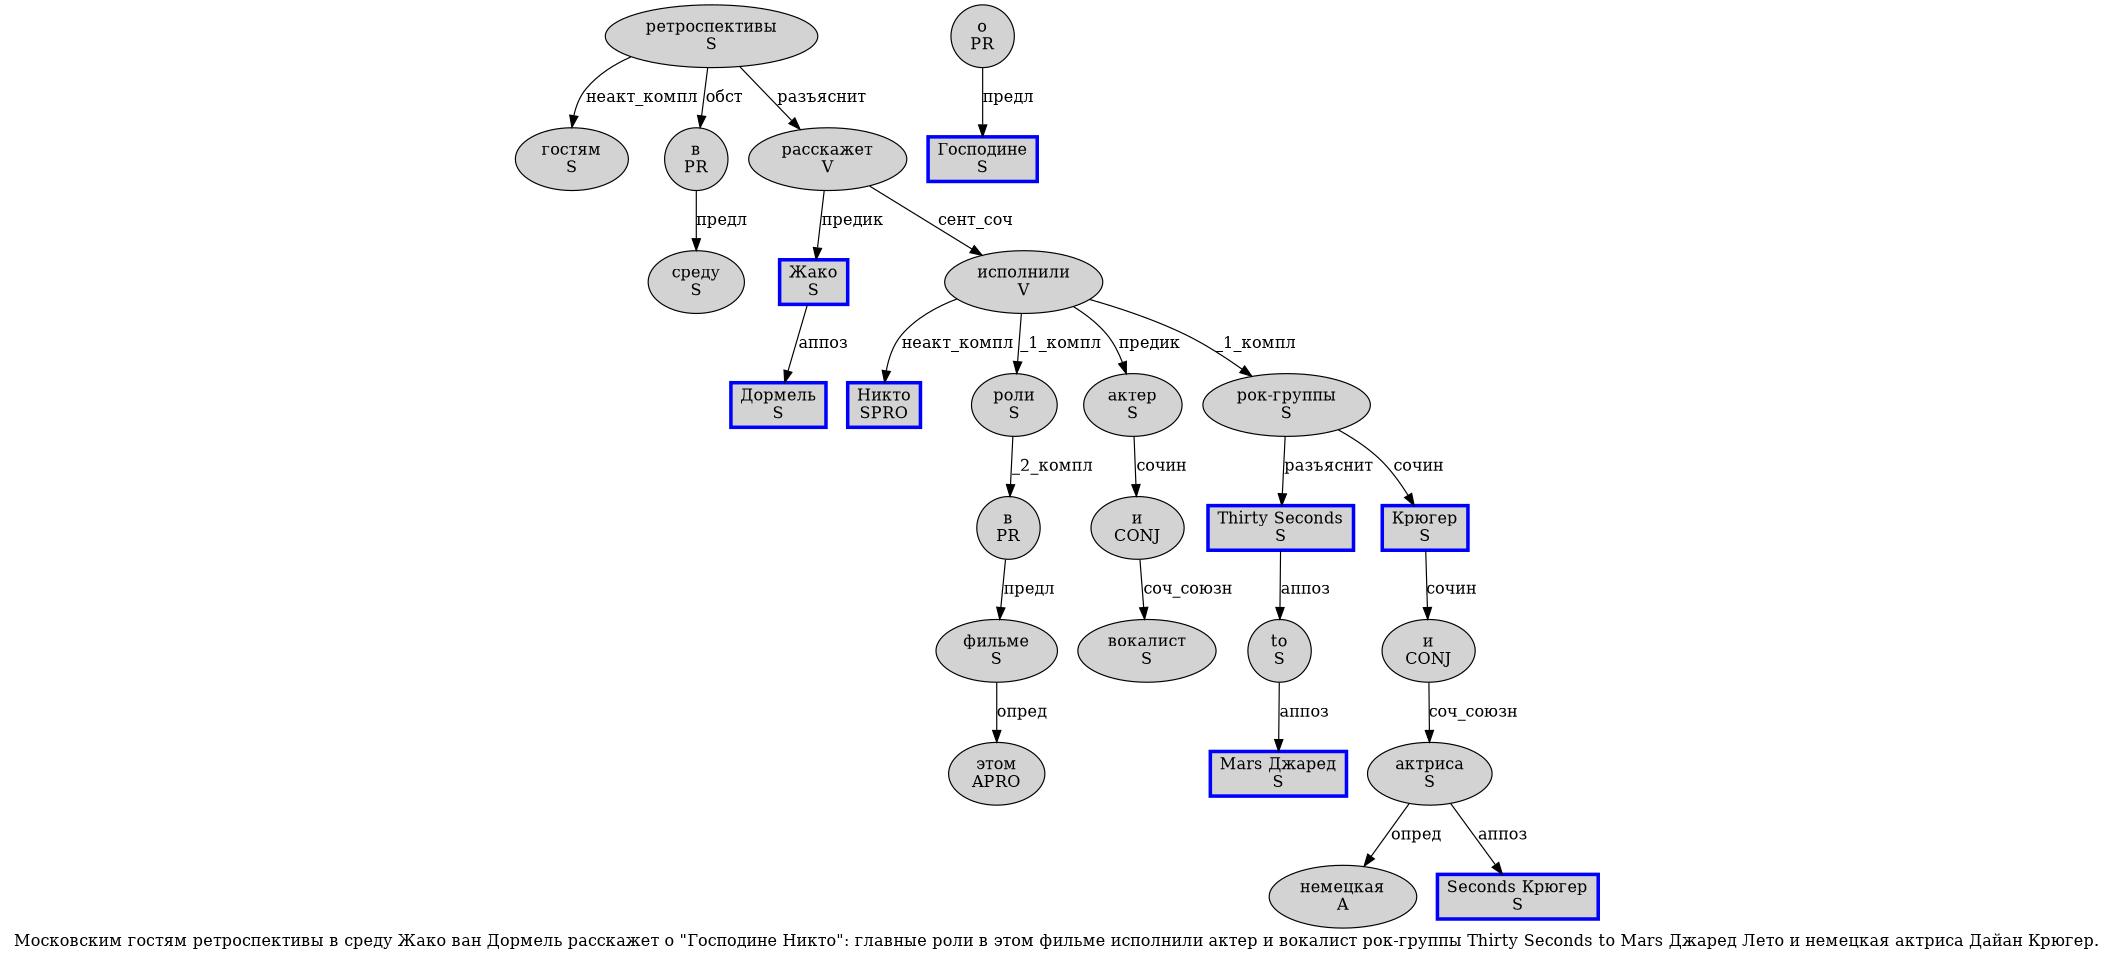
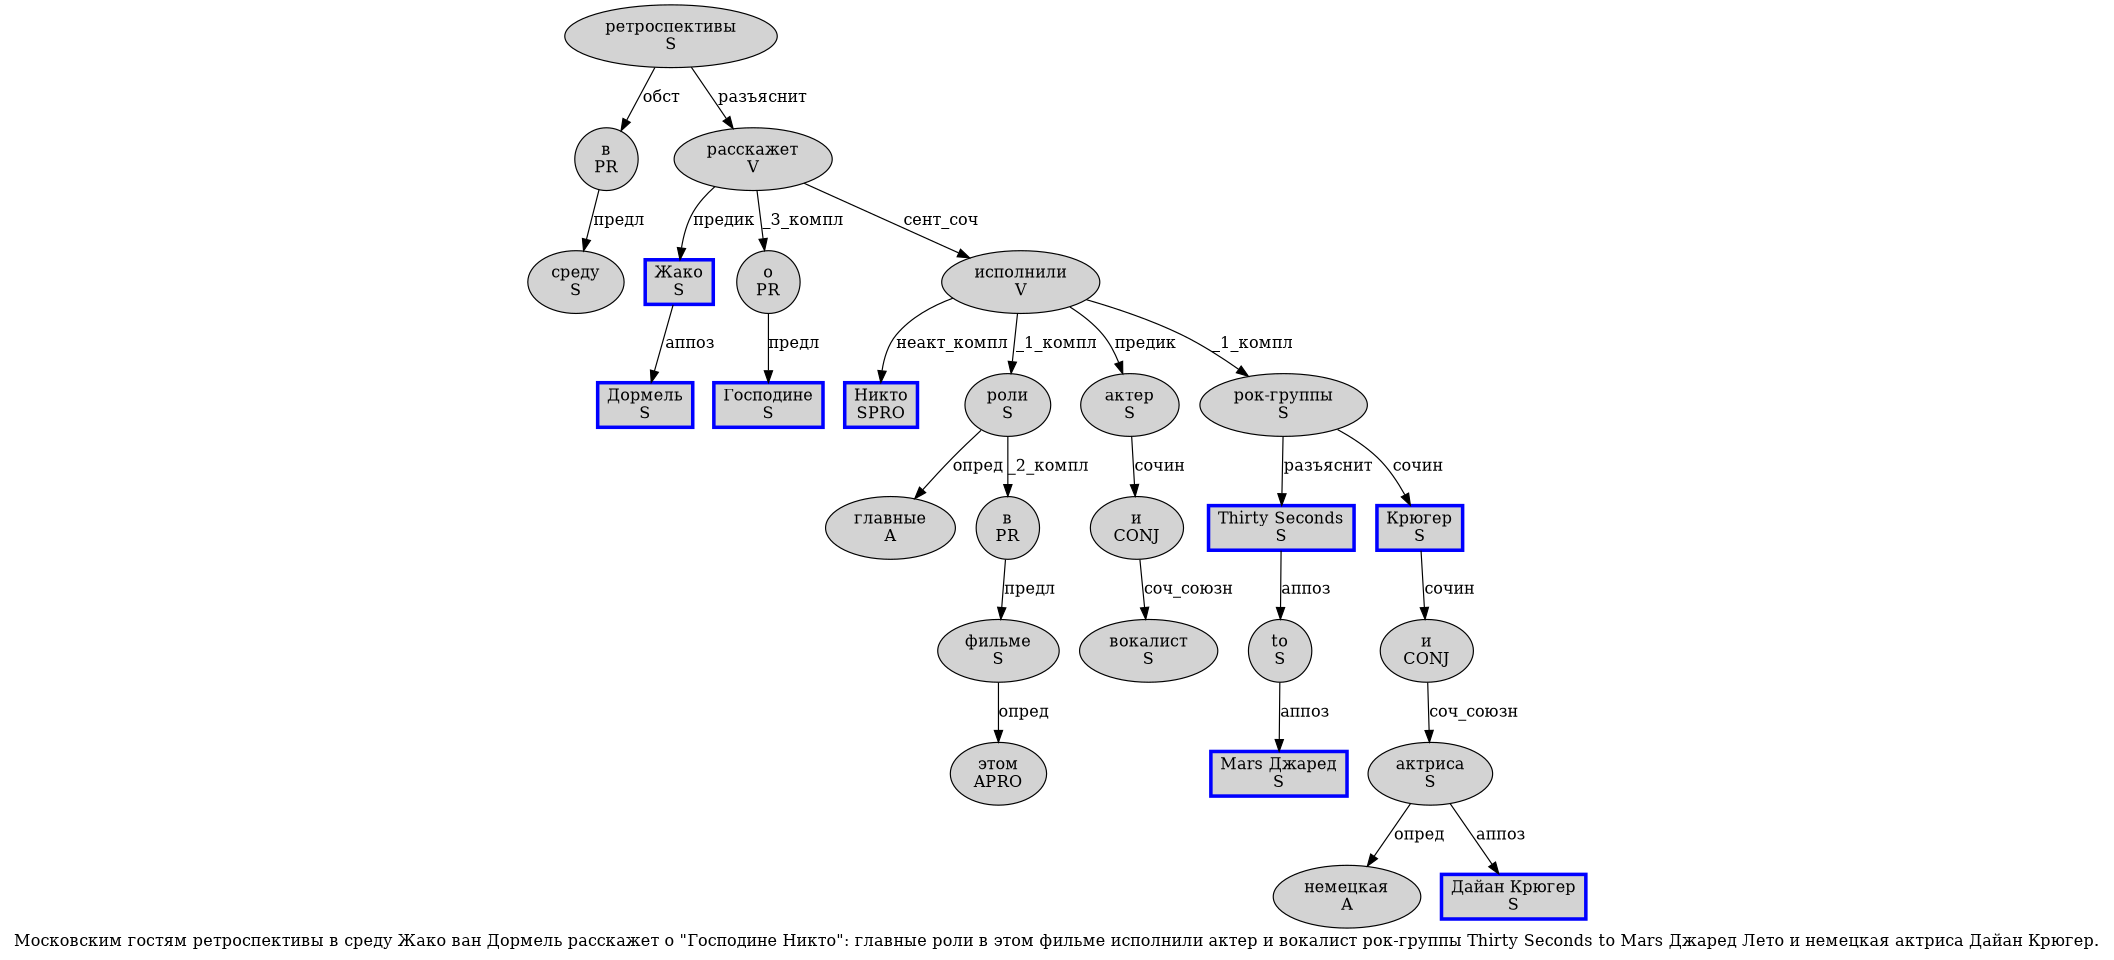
node "гостям S": removed
edge "расскажет V" -> "о PR": added, label "_3_компл"
node "главные A": added
node "Seconds Крюгер S": label "Seconds Крюгер S" -> "Дайан Крюгер S"
